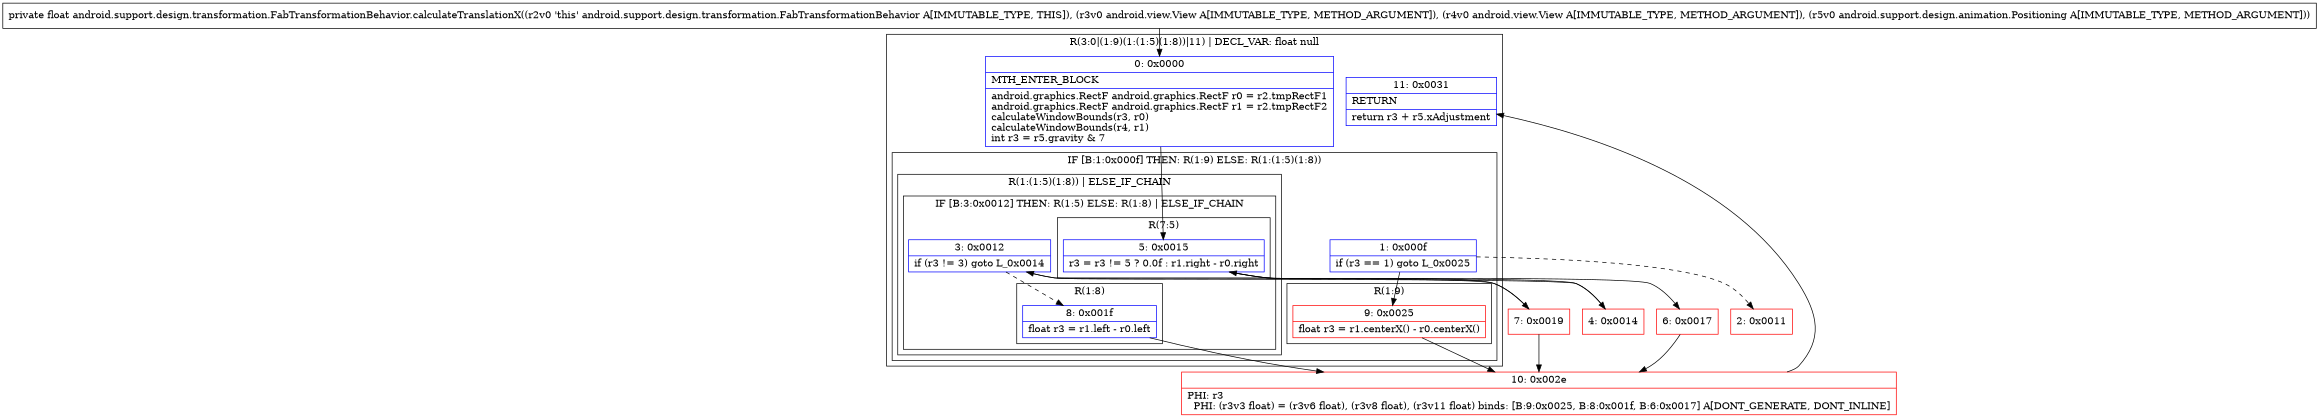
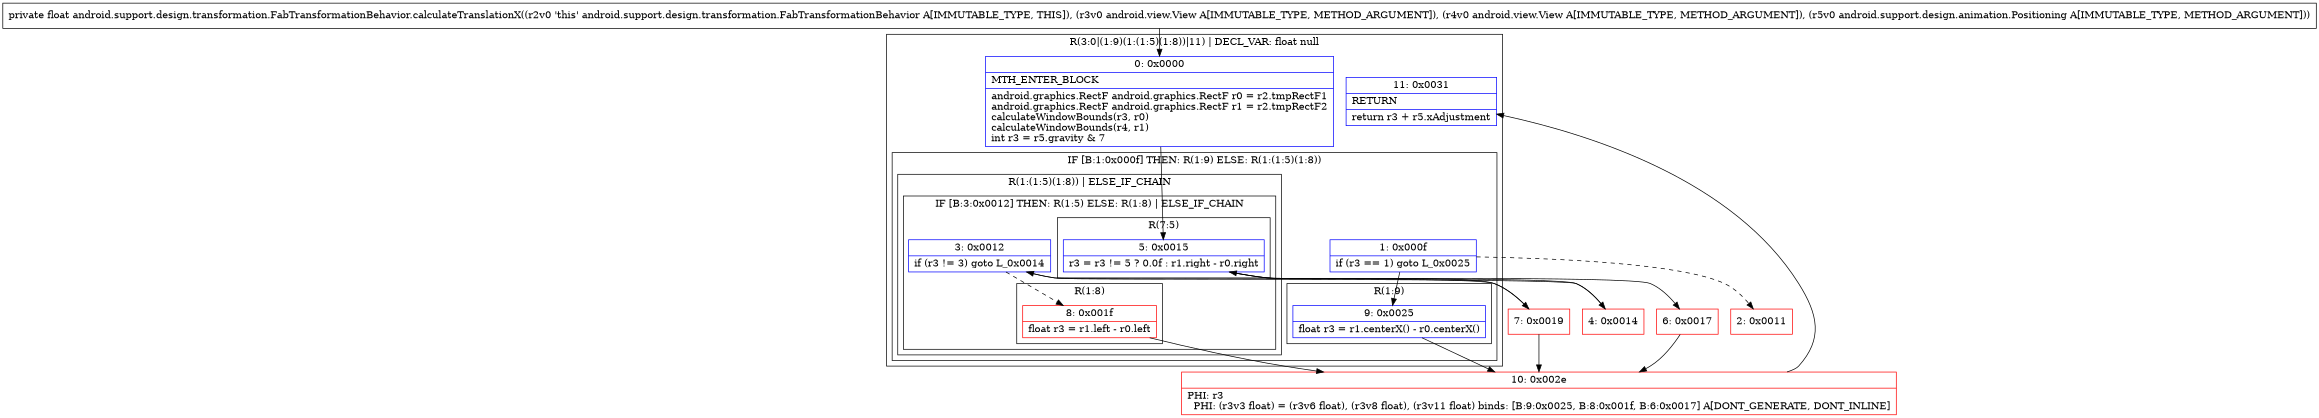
node "8: 0x001f": color blue -> red
node "9: 0x0025": color red -> blue
